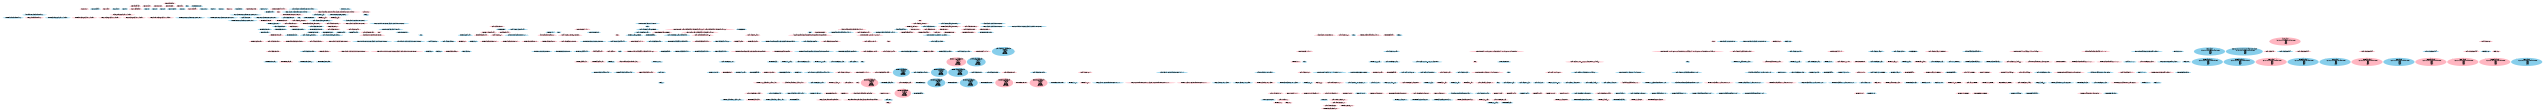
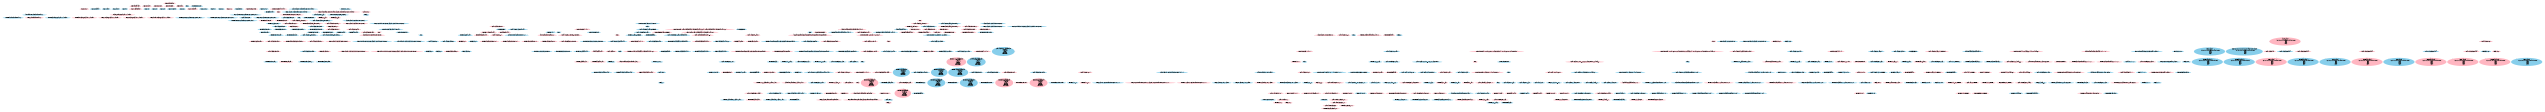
node "(LOCAL,v7: sta_info *)": fillcolor lightpink -> skyblue
node "(IDENTIFIER,elems,if ( elems.wpa_ie ))": fillcolor lightpink -> skyblue
node "(<operator>.assignment,v14 = v8->flags)": fillcolor lightpink -> skyblue
